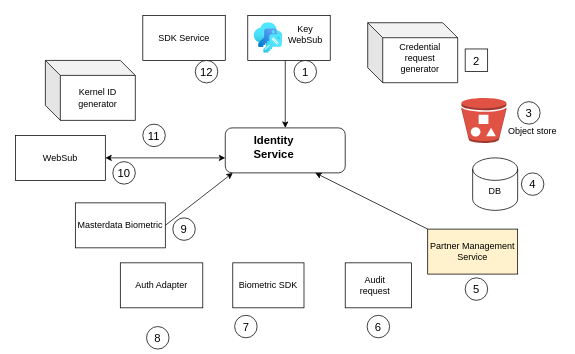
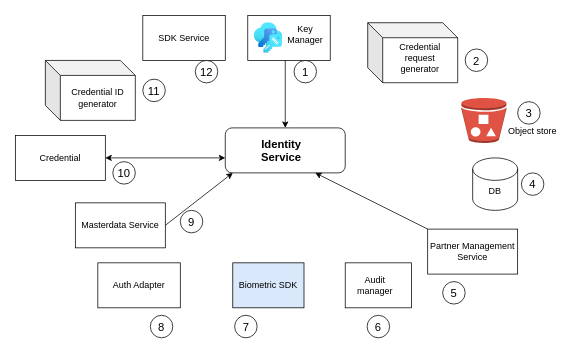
node "Key WebSub": label "Key WebSub" -> "Key Manager"
node "2": shape rectangle -> ellipse
node "Kernel ID generator": label "Kernel ID generator" -> "Credential ID generator"
node "11": moved (154, 135) -> (154, 90)
node "Identity Service": moved (274, 147) -> (282, 150)
node "WebSub": label "WebSub" -> "Credential"
node "Masterdata Biometric": label "Masterdata Biometric" -> "Masterdata Service"
node "9": moved (184, 229) -> (192, 222)
node "Partner Management Service": fillcolor #fff2cc -> #ffffff
node "Auth Adapter": moved (162, 285) -> (139, 285)
node "Biometric SDK": fillcolor #ffffff -> #dae8fc
node "Audit request": label "Audit request" -> "Audit manager"
node "5": moved (477, 289) -> (454, 293)
node "8": moved (158, 338) -> (162, 327)
